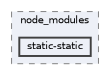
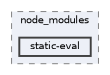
node "static-static": label "static-static" -> "static-eval"
